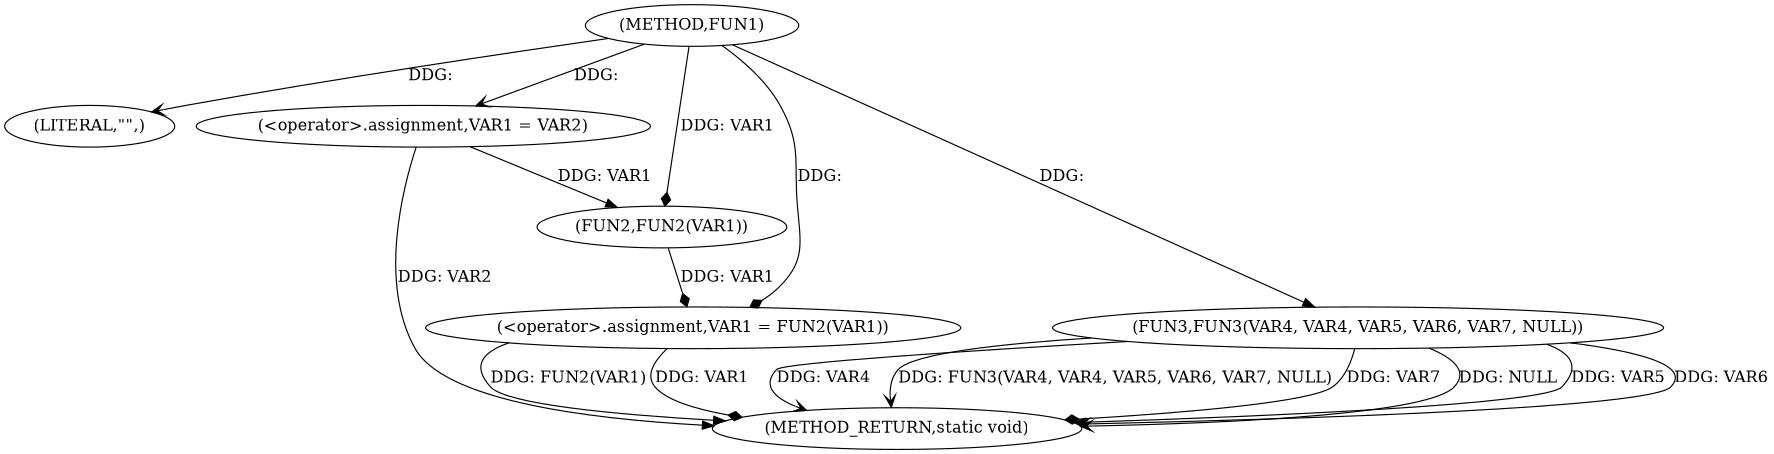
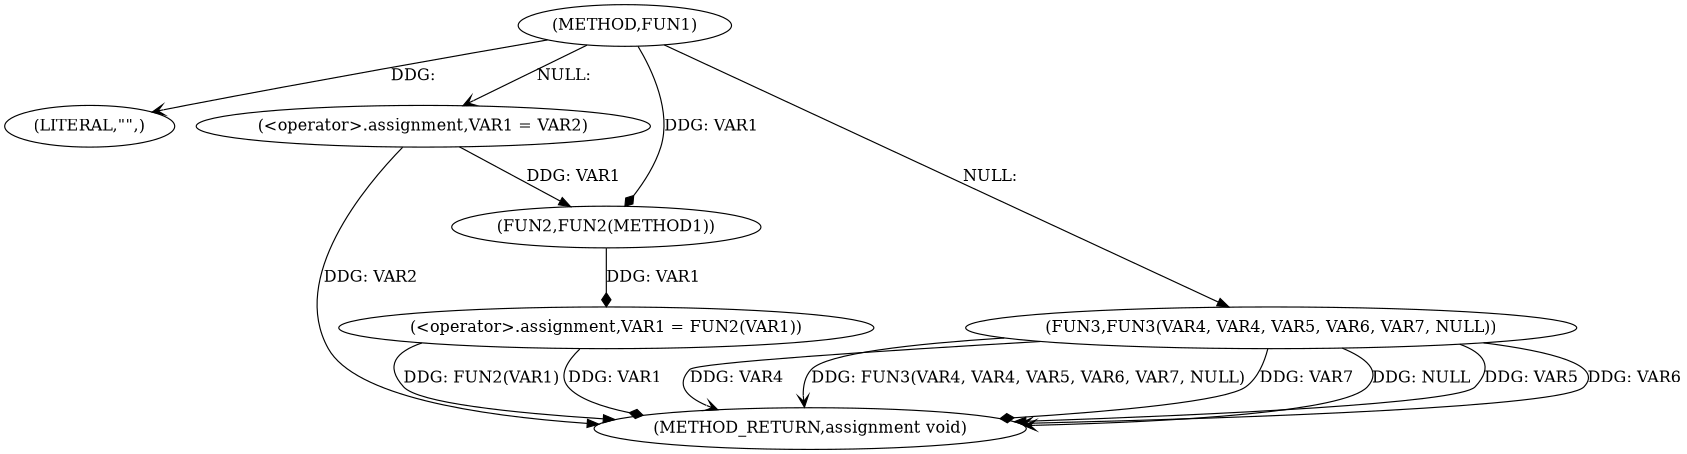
edge "(METHOD,FUN1)" -> "(<operator>.assignment,VAR1 = VAR2)": label "DDG: " -> "NULL: "
edge "(METHOD,FUN1)" -> "(<operator>.assignment,VAR1 = FUN2(VAR1))": removed, label "DDG:"
edge "(METHOD,FUN1)" -> "(FUN3,FUN3(VAR4, VAR4, VAR5, VAR6, VAR7, NULL))": label "DDG: " -> "NULL: "
node "(FUN2,FUN2(VAR1))": label "(FUN2,FUN2(VAR1))" -> "(FUN2,FUN2(METHOD1))"
node "(METHOD_RETURN,static void)": label "(METHOD_RETURN,static void)" -> "(METHOD_RETURN,assignment void)"
